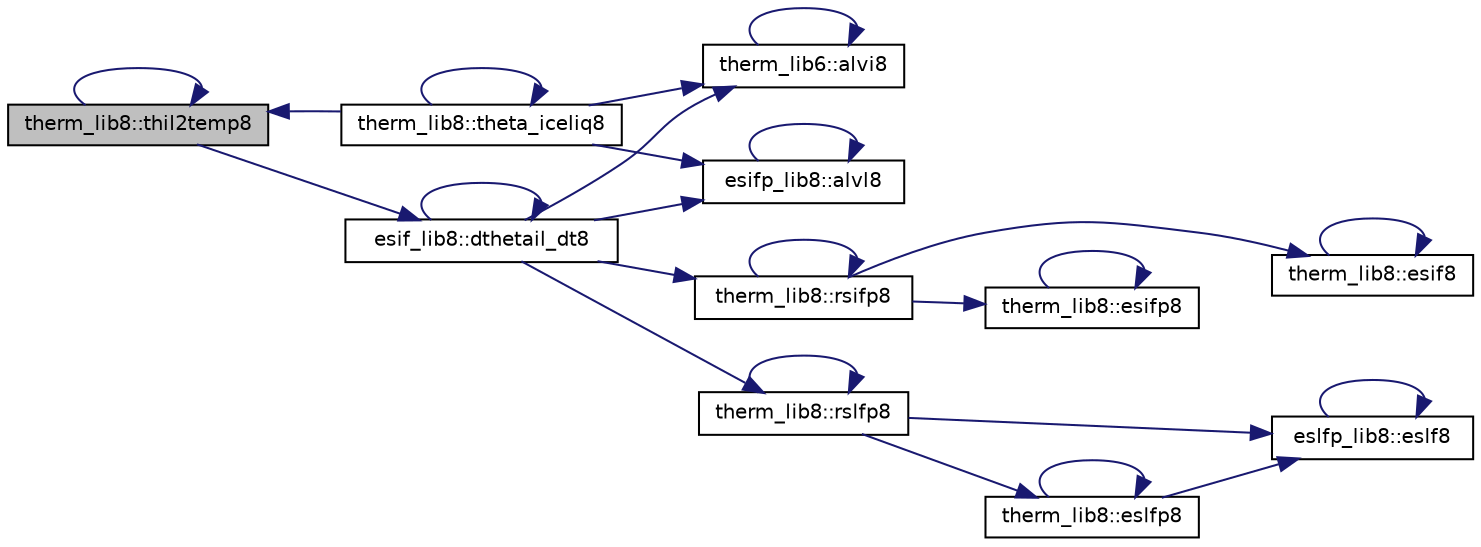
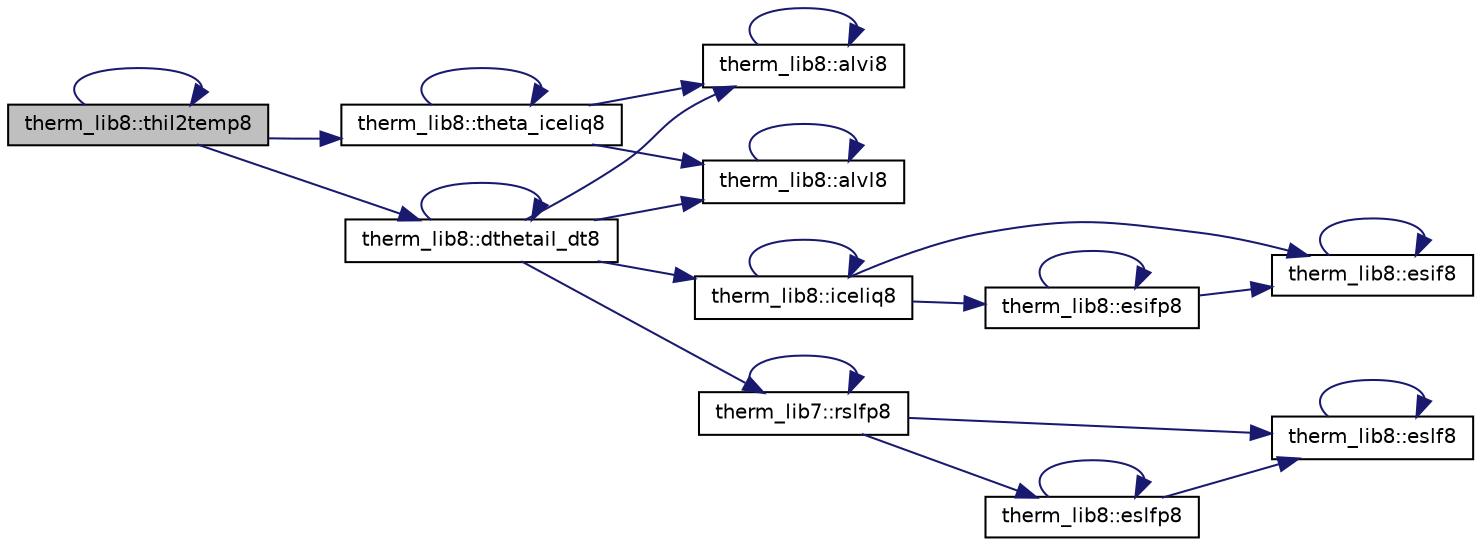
node "therm_lib6::alvi8": label "therm_lib6::alvi8" -> "therm_lib8::alvi8"
edge "therm_lib8::theta_iceliq8" -> "therm_lib8::thil2temp8": reversed
node "esifp_lib8::alvl8": label "esifp_lib8::alvl8" -> "therm_lib8::alvl8"
node "esif_lib8::dthetail_dt8": label "esif_lib8::dthetail_dt8" -> "therm_lib8::dthetail_dt8"
edge "therm_lib8::esifp8" -> "therm_lib8::esif8": added
node "therm_lib8::rsifp8": label "therm_lib8::rsifp8" -> "therm_lib8::iceliq8"
node "therm_lib8::rslfp8": label "therm_lib8::rslfp8" -> "therm_lib7::rslfp8"
node "eslfp_lib8::eslf8": label "eslfp_lib8::eslf8" -> "therm_lib8::eslf8"
